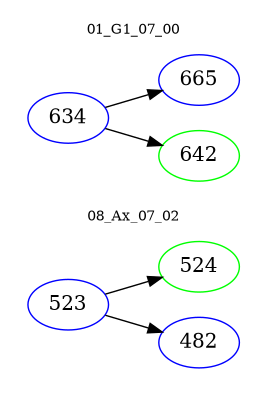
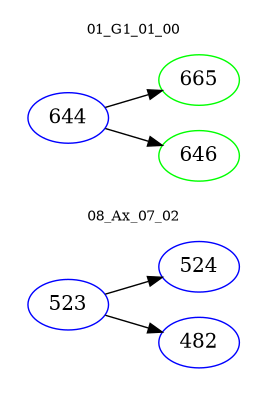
cluster "01_G1_07_00": label "01_G1_07_00" -> "01_G1_01_00"
node "665": color blue -> green
node "634": label "634" -> "644"
node "642": label "642" -> "646"
node "524": color green -> blue
